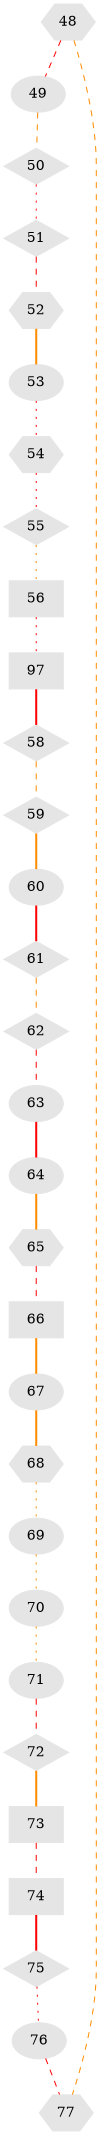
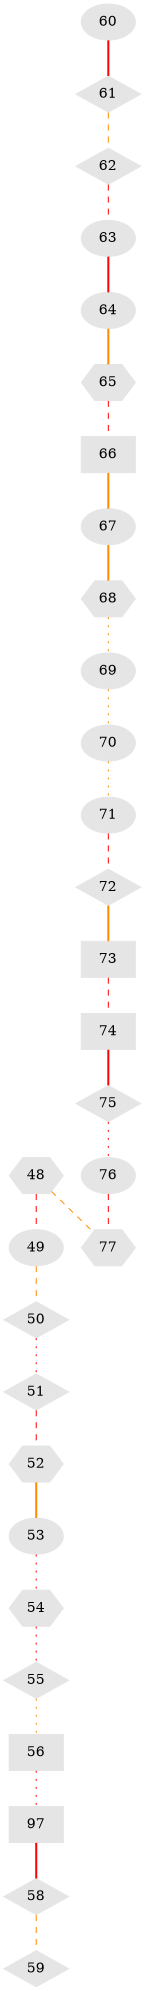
edge "59" -- "60": removed
